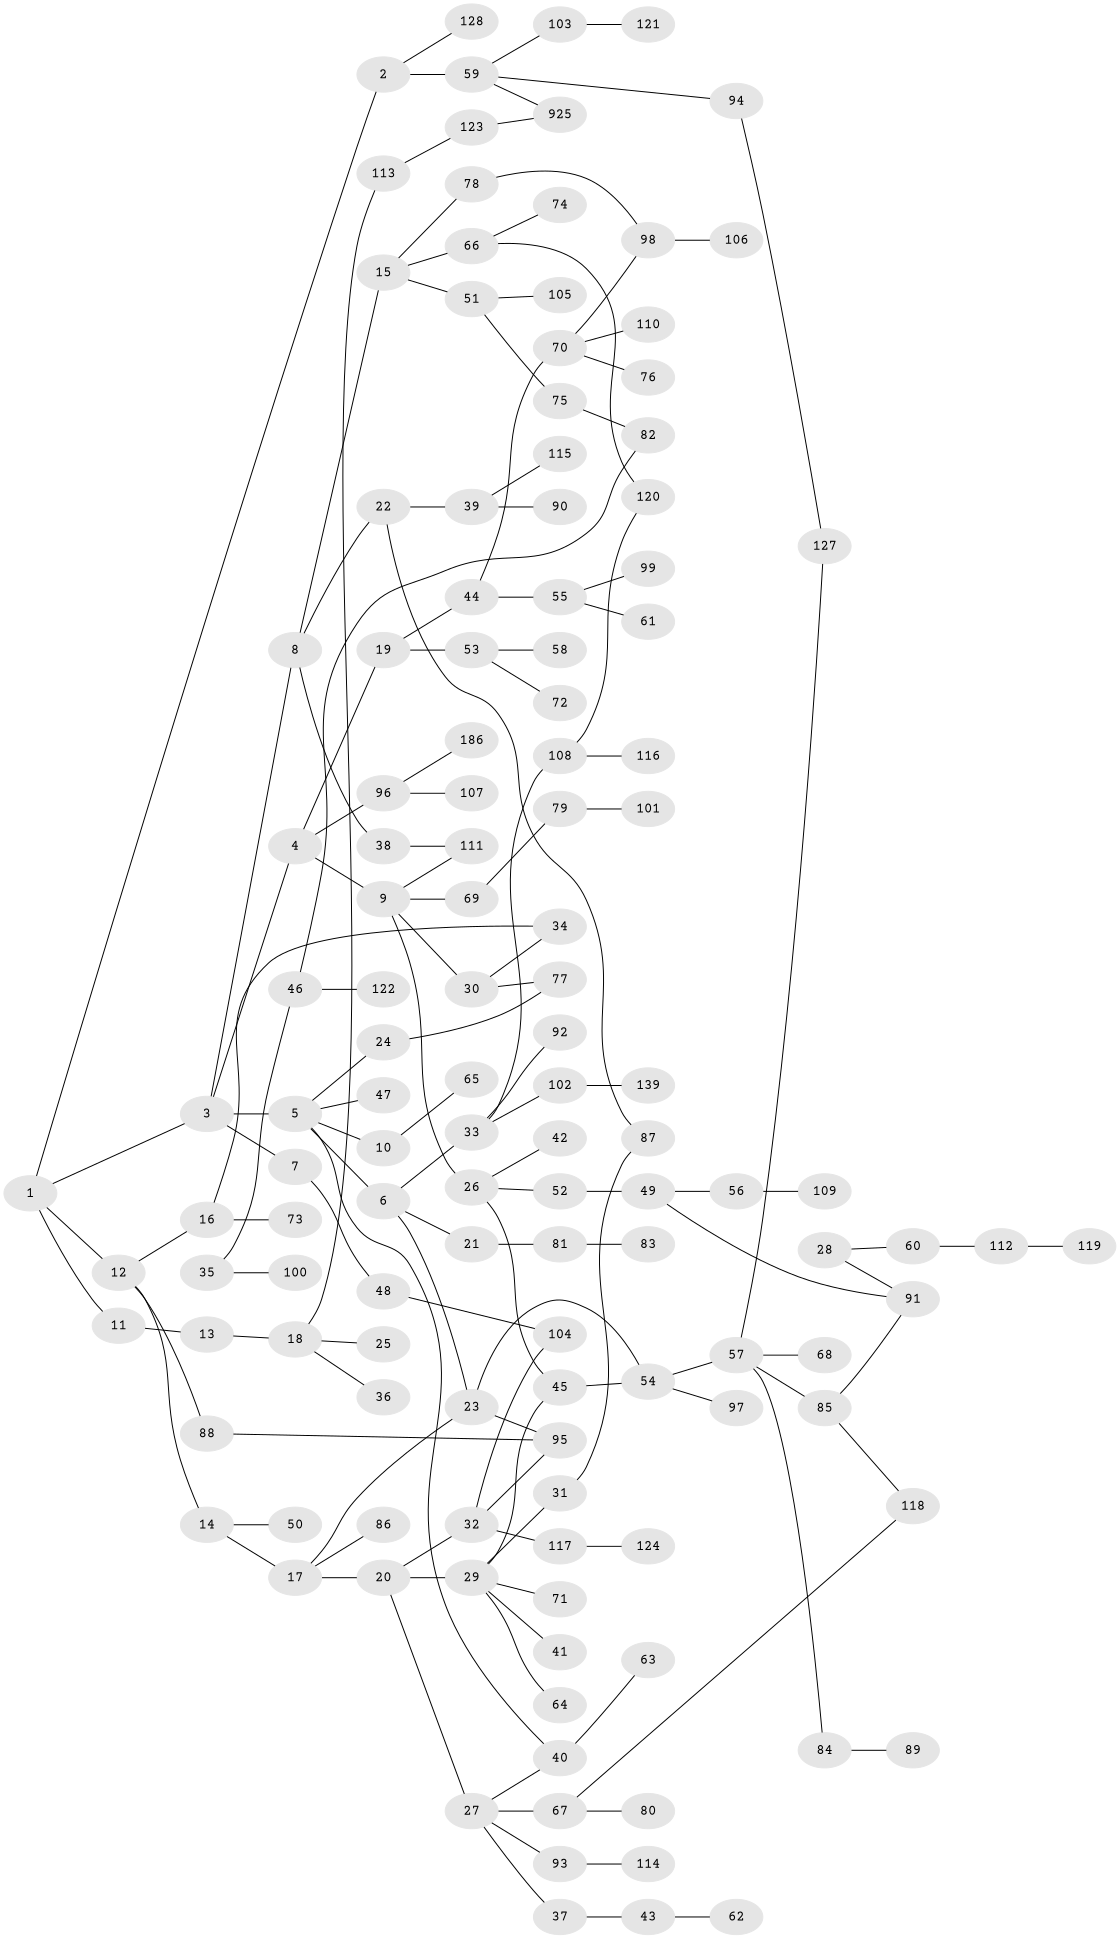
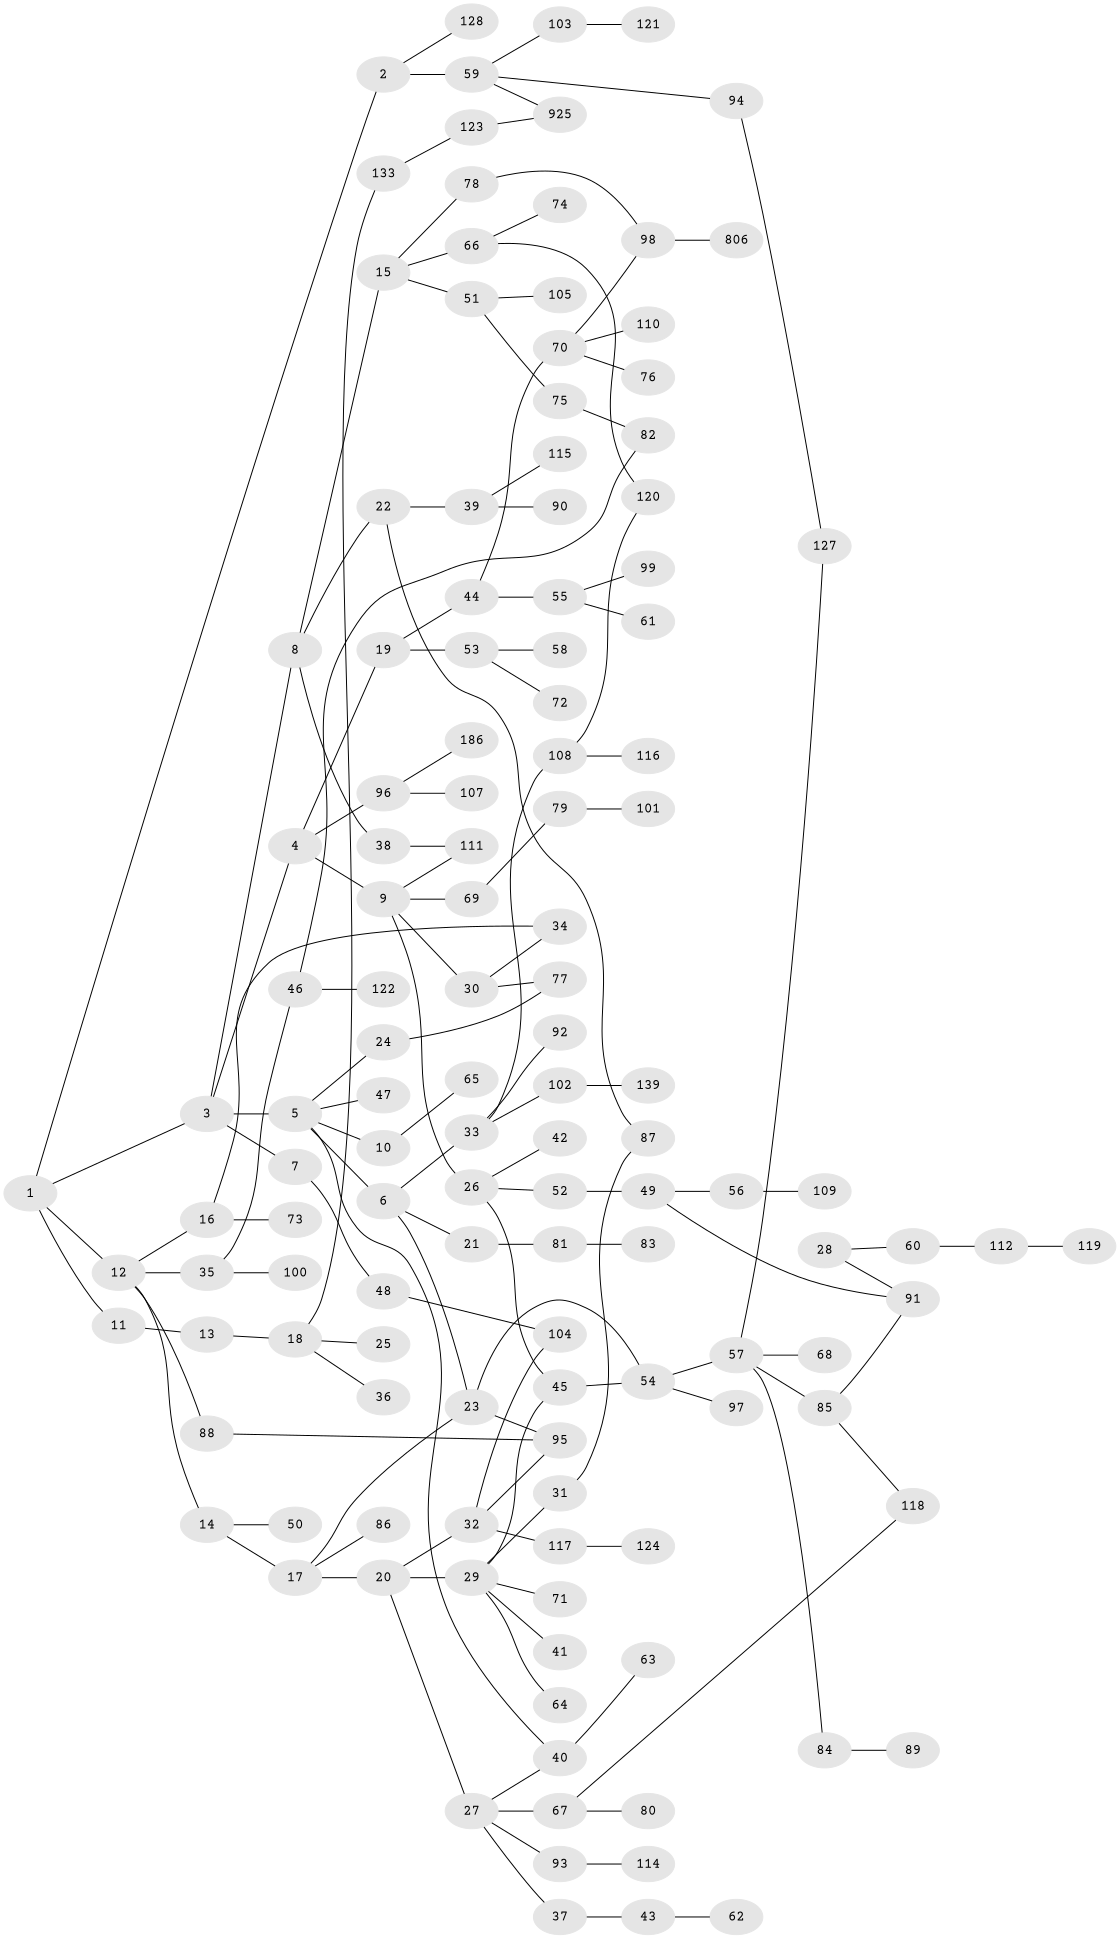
node "113": label "113" -> "133"
node "106": label "106" -> "806"
edge "12" -- "35": added
